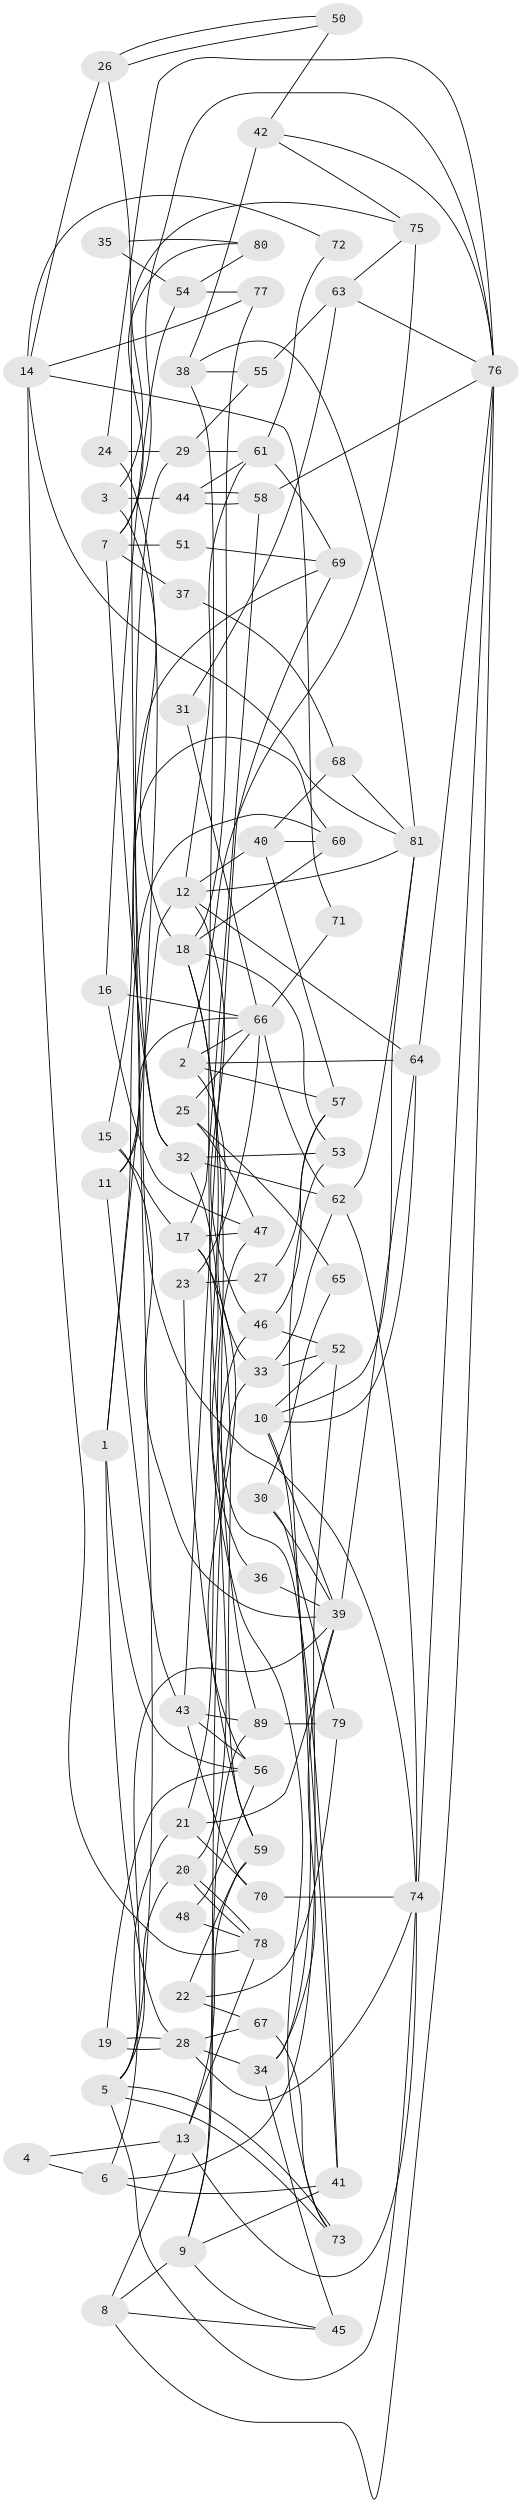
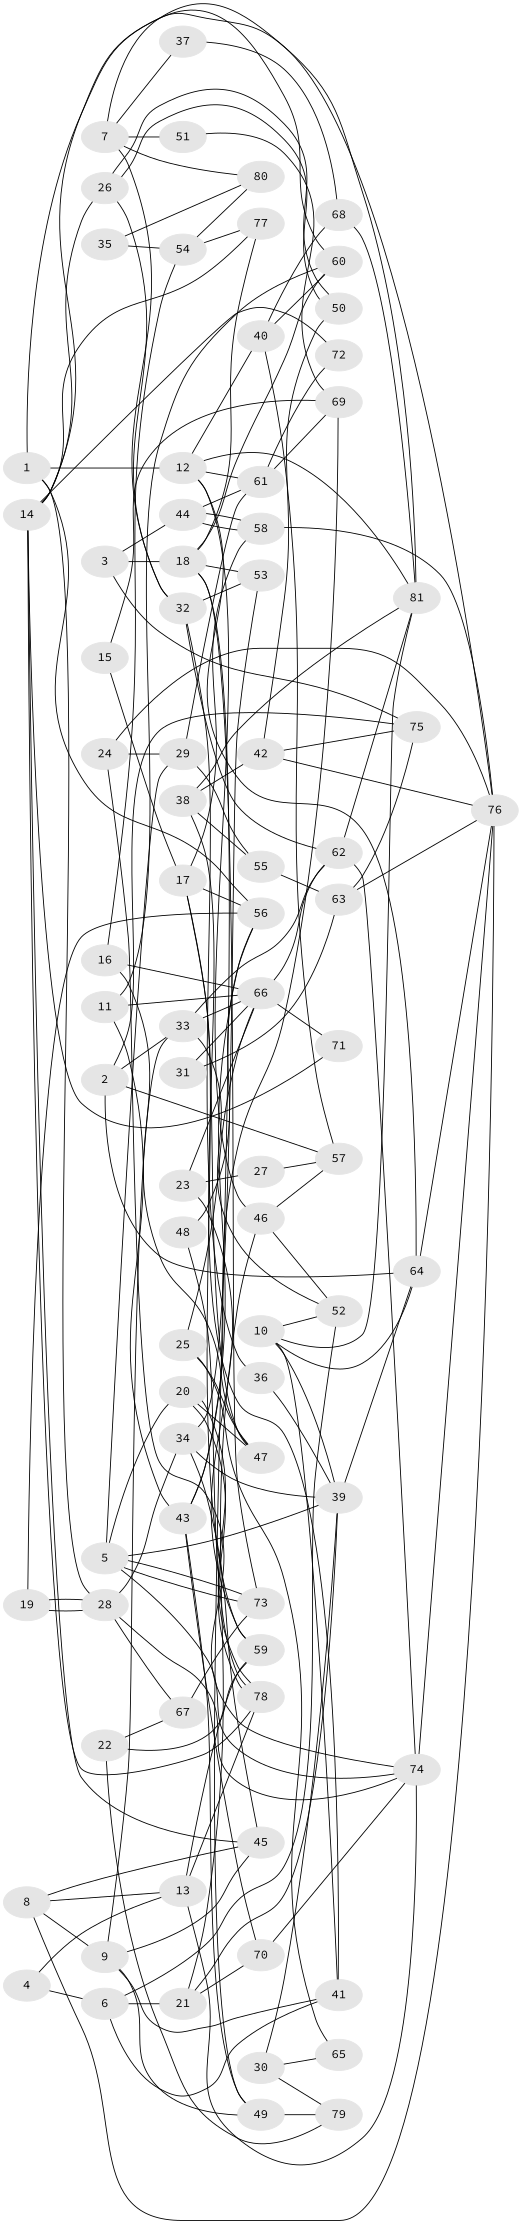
edge "66" -- "2": now "66" -- "33"
edge "14" -- "45": added
edge "15" -- "39": removed
node "89": label "89" -> "49"
